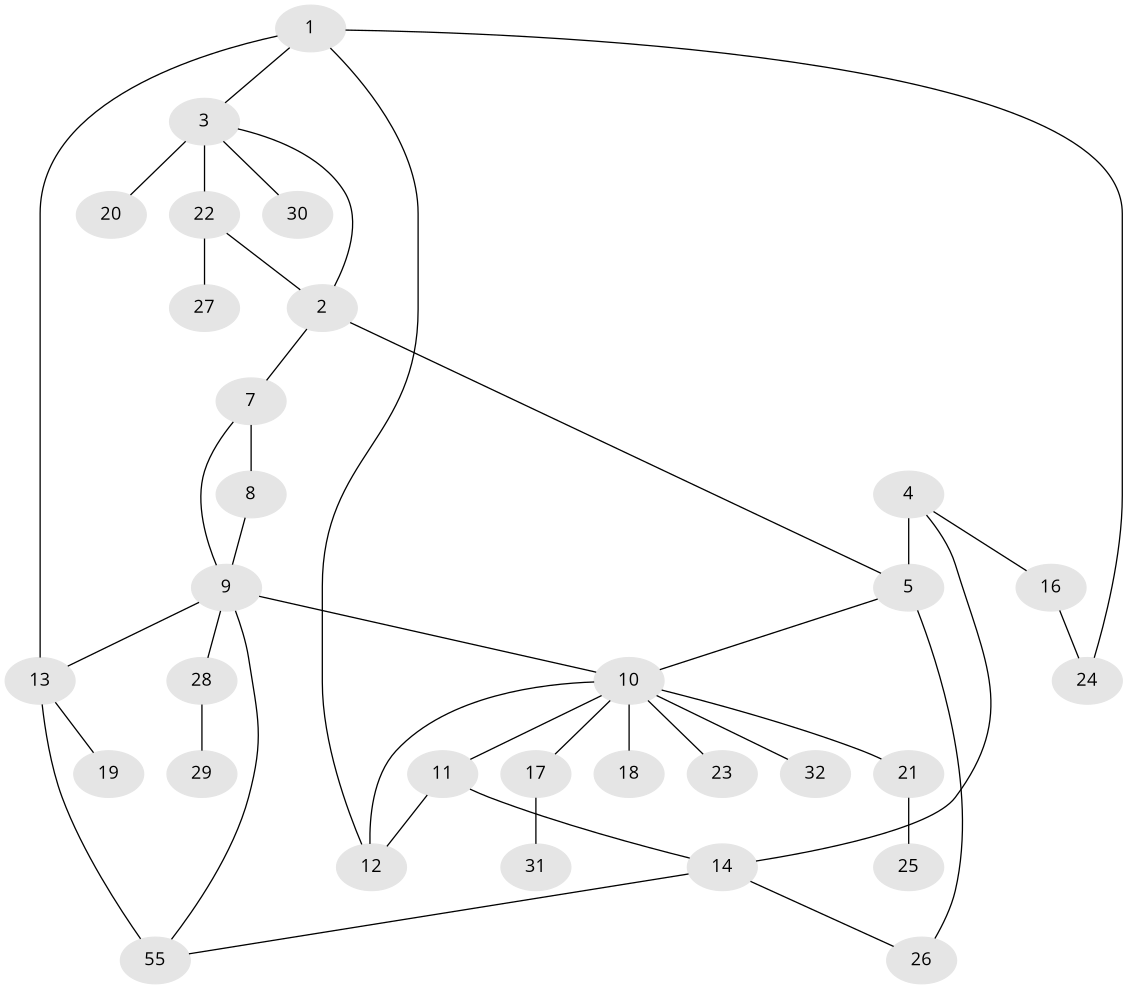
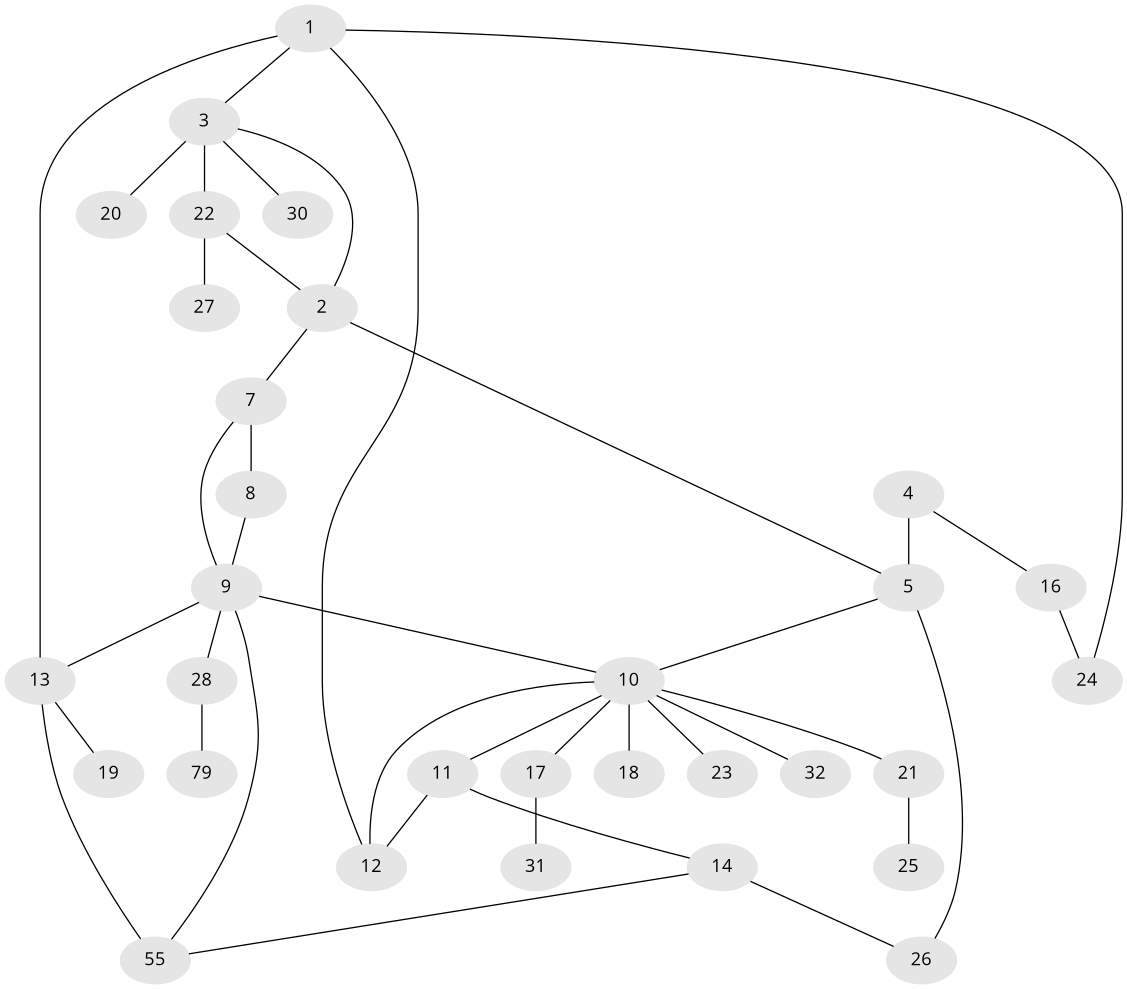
edge "4" -- "14": removed
node "29": label "29" -> "79"
